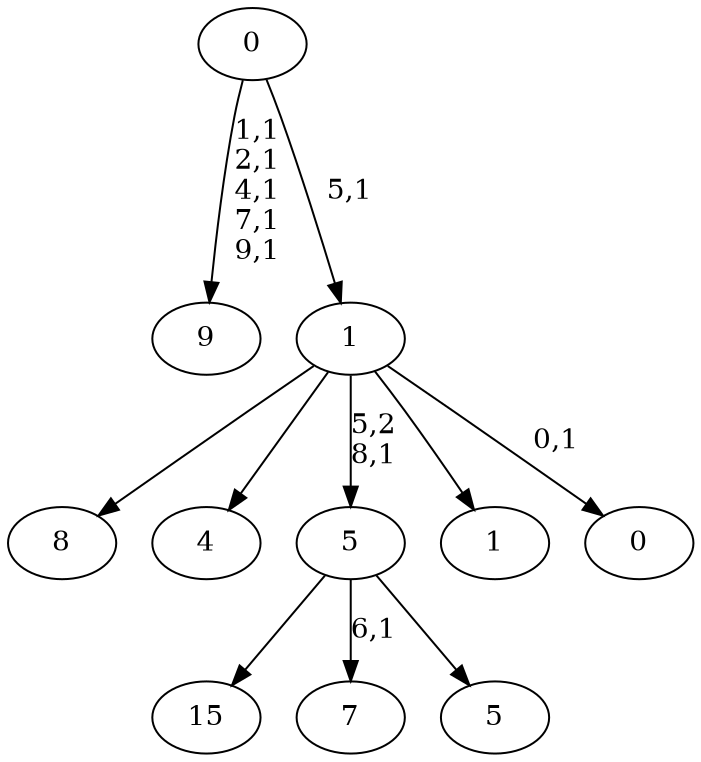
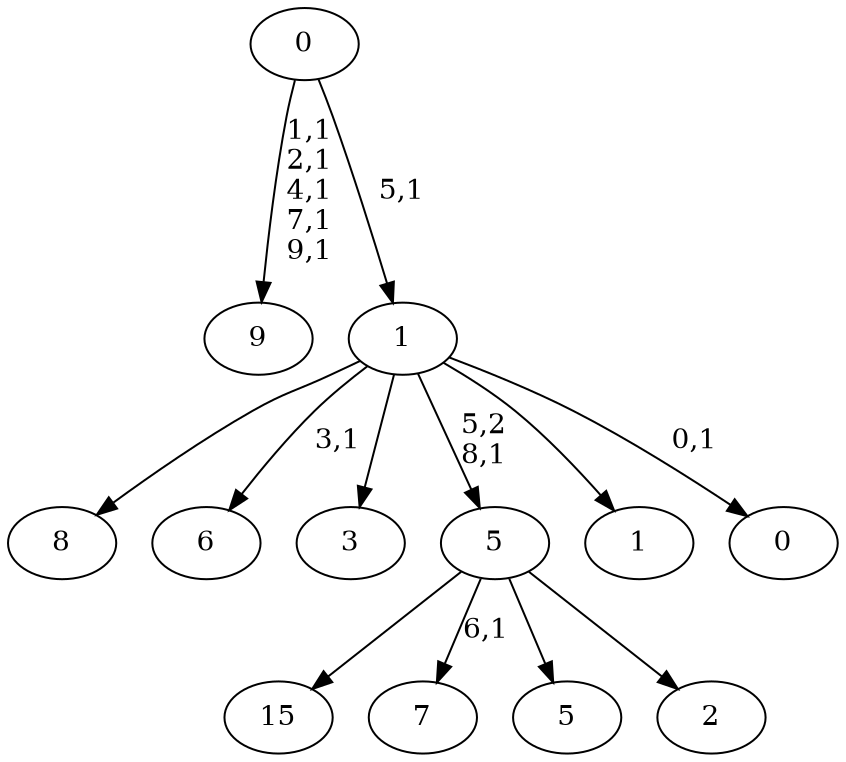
node "6": added
node "4": label "4" -> "3"
node "2": added
